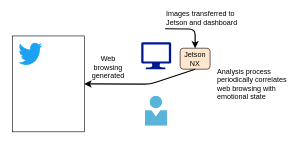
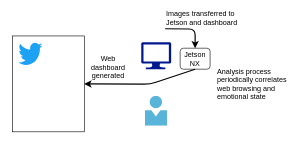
node "Jetson NX": fillcolor #ffe6cc -> #ffffff
node "Web browsing generated": label "Web browsing generated" -> "Web dashboard generated"
node "Analysis process periodically correlates web browsing with emotional state": label "Analysis process periodically correlates web browsing with emotional state" -> "Analysis process periodically correlates web browsing and emotional state"
